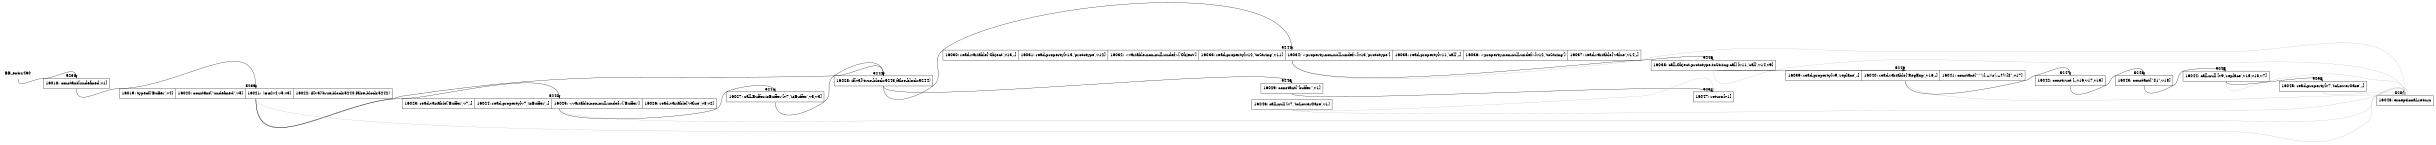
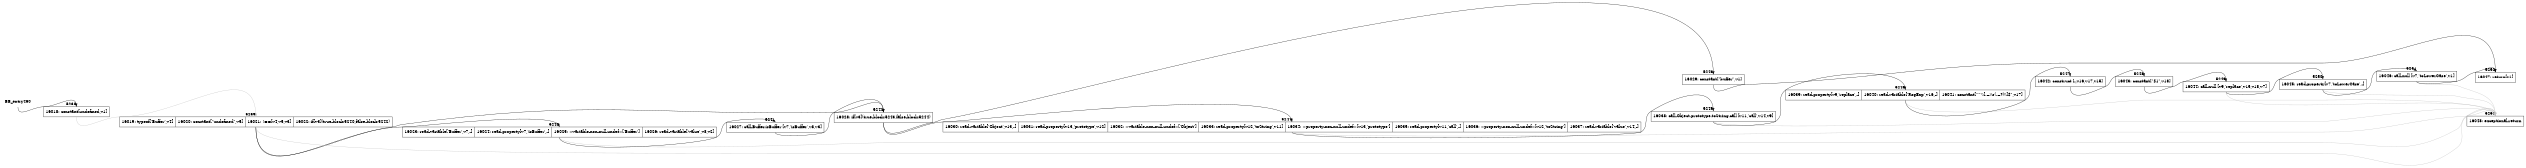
edge "16018: constant[undefined,v1]" -> "16019: typeof['Buffer',v4]": color black -> gray
edge "16045: read-property[v7,'toLowerCase',-]" -> "16046: call-null [v7,'toLowerCase',v1]": added
edge "16046: call-null [v7,'toLowerCase',v1]" -> "16047: return[v1]": color gray -> black
